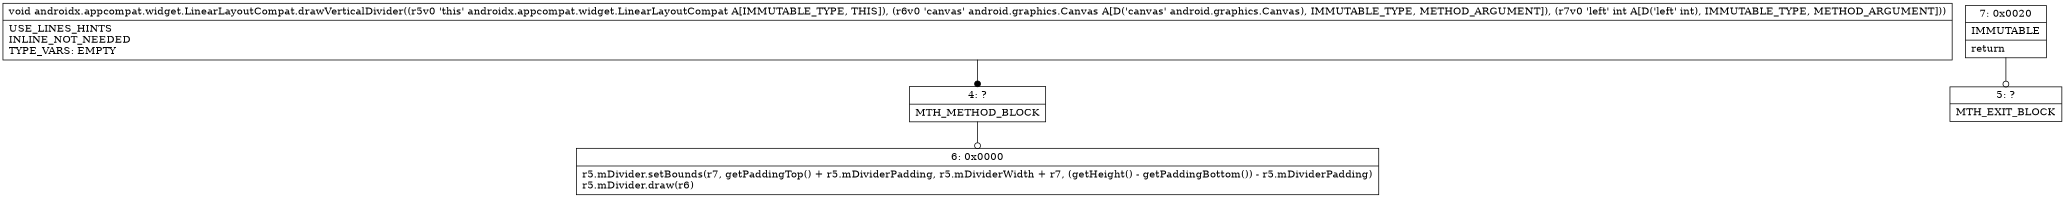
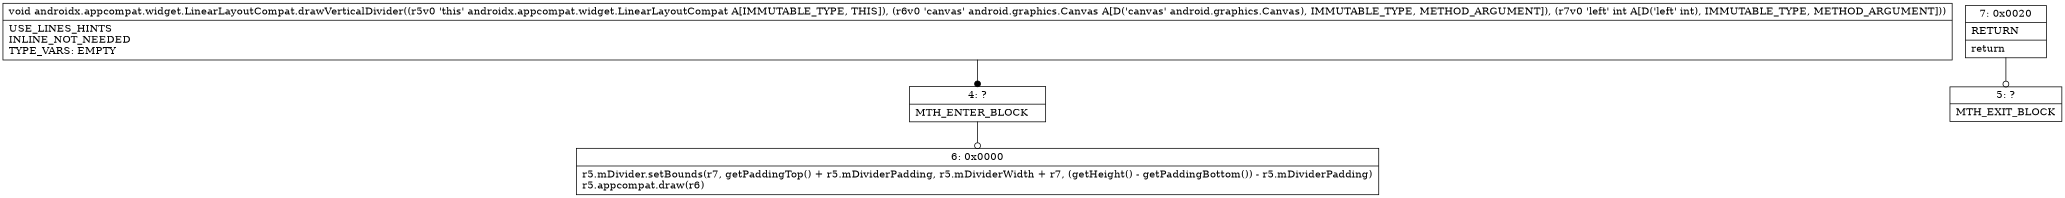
node "7: 0x0020": text "IMMUTABLE" -> "RETURN"
node "4: ?": text "MTH_METHOD_BLOCK" -> "MTH_ENTER_BLOCK"
node "6: 0x0000": text "r5.mDivider.draw(r6)" -> "r5.appcompat.draw(r6)"
